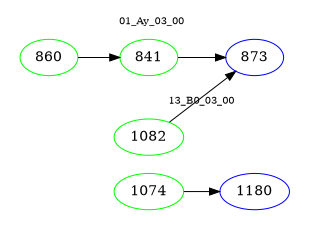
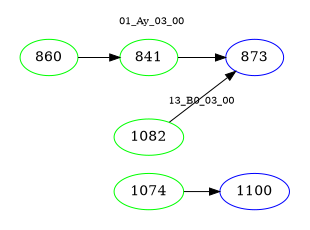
node "1180": label "1180" -> "1100"
